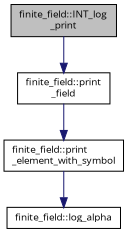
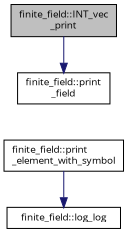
node "finite_field::INT_log _print": label "finite_field::INT_log _print" -> "finite_field::INT_vec _print"
edge "finite_field::print _field" -> "finite_field::print _element_with_symbol": removed
node "finite_field::log_alpha": label "finite_field::log_alpha" -> "finite_field::log_log"
